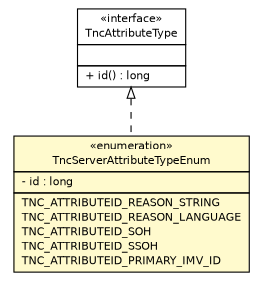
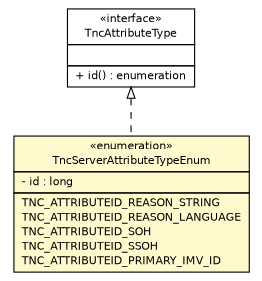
node "TncAttributeType": text "+ id() : long" -> "+ id() : enumeration"
